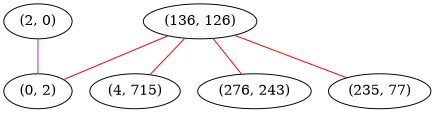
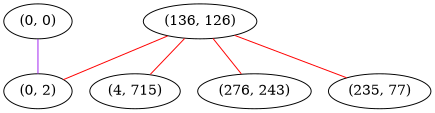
node "(2, 0)": label "(2, 0)" -> "(0, 0)"
